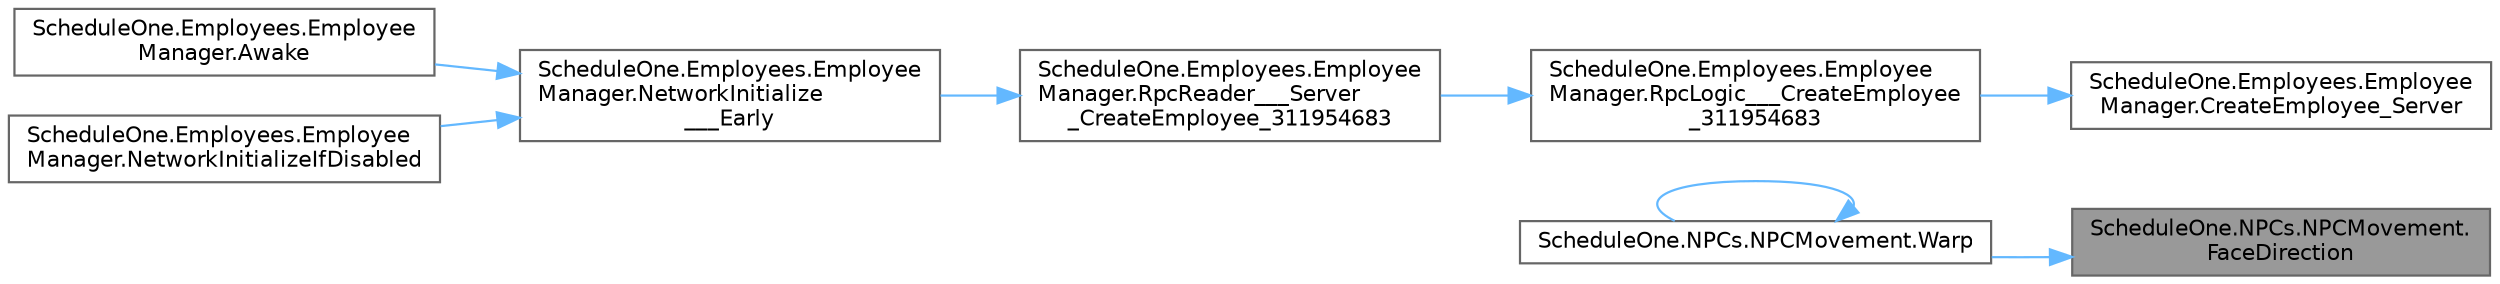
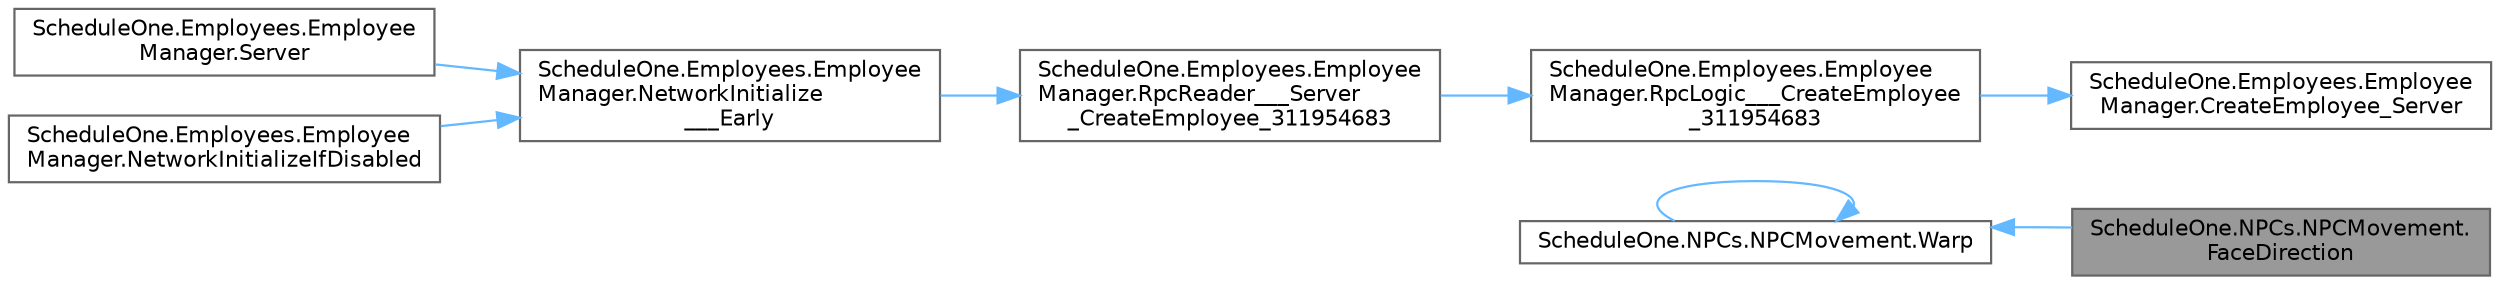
node "ScheduleOne.Employees.Employee Manager.Awake": label "ScheduleOne.Employees.Employee Manager.Awake" -> "ScheduleOne.Employees.Employee Manager.Server"
edge "ScheduleOne.NPCs.NPCMovement.Warp" -> "ScheduleOne.NPCs.NPCMovement. FaceDirection": reversed
